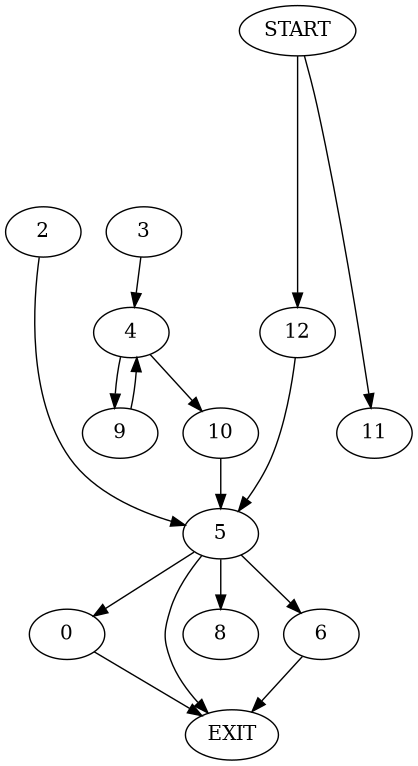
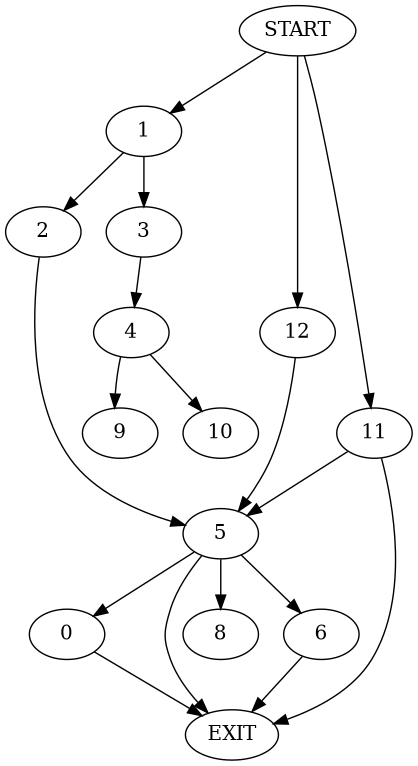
node "1": added
edge "9" -> "4": removed
edge "10" -> "5": now "11" -> "5"
edge "11" -> "EXIT": added
